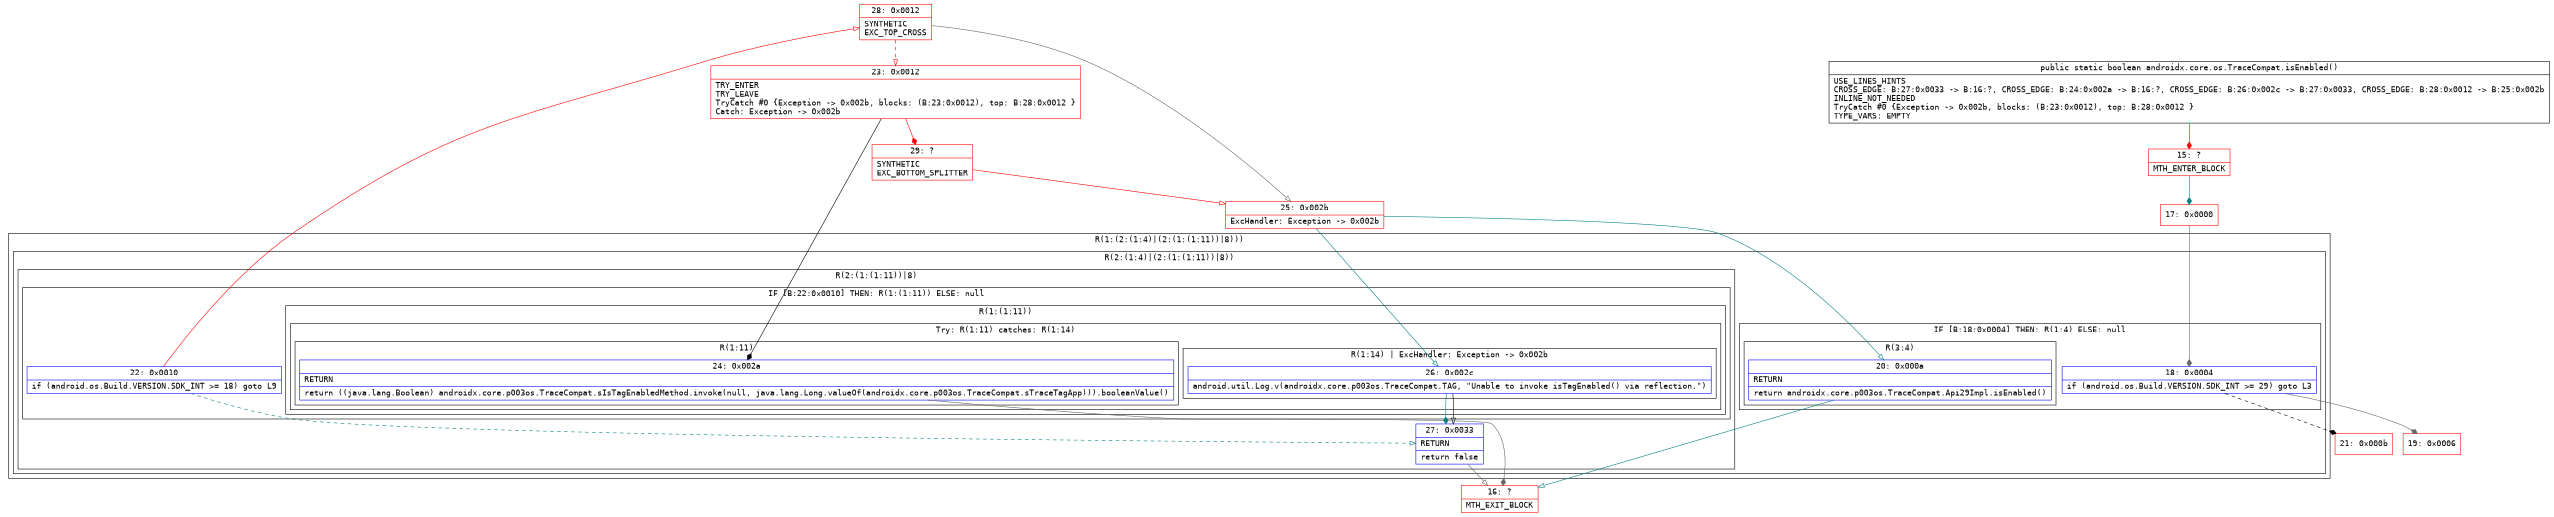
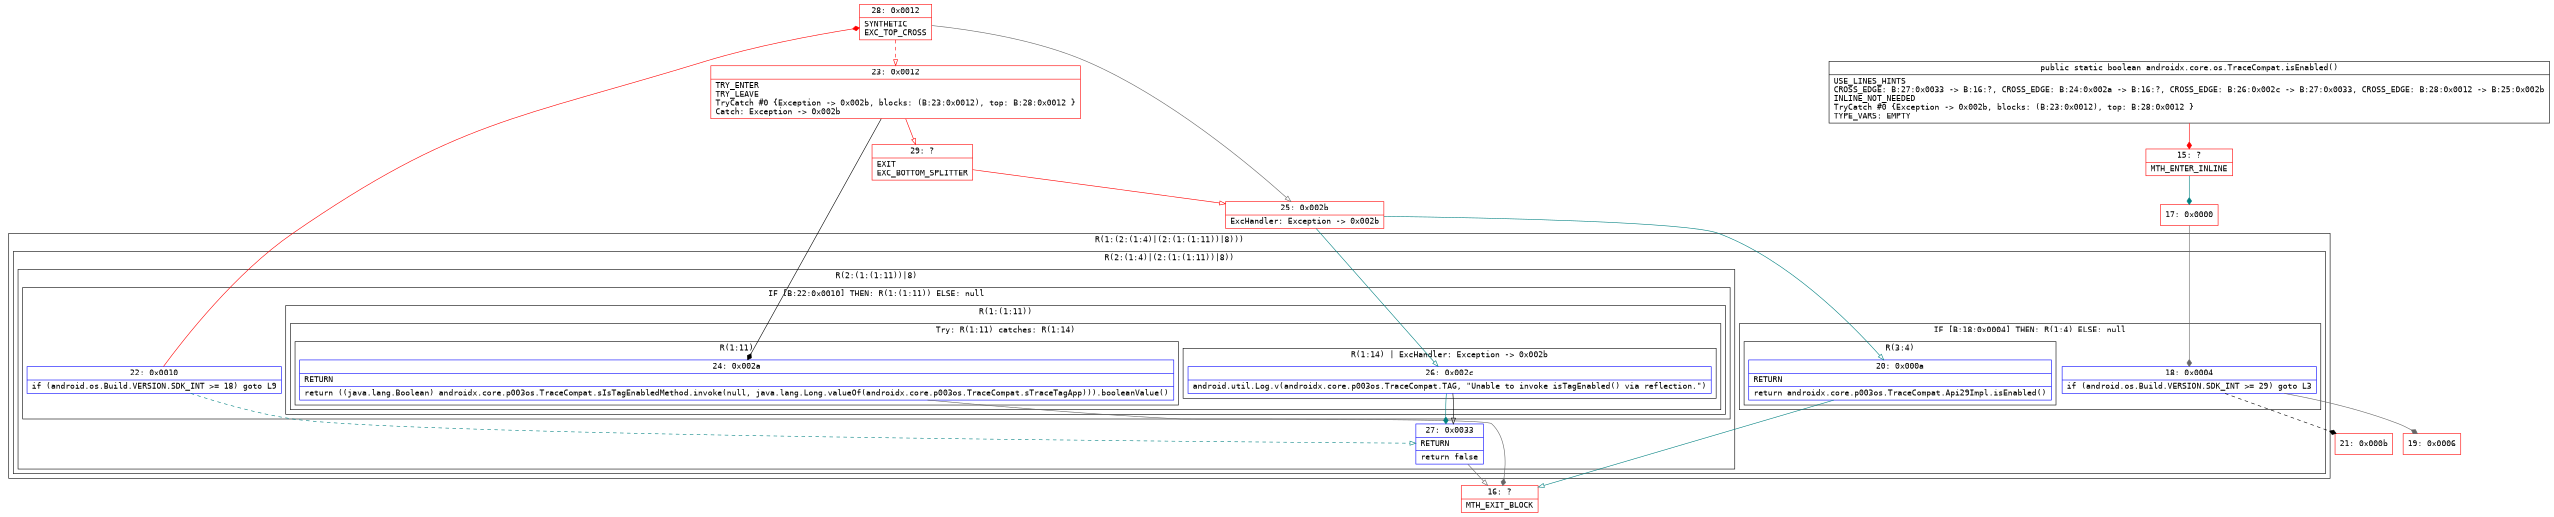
edge "23: 0x0012" -> "29: ?": arrowhead diamond -> onormal
edge "22: 0x0010" -> "28: 0x0012": arrowhead onormal -> diamond
node "29: ?": text "SYNTHETIC" -> "EXIT"
node "15: ?": text "MTH_ENTER_BLOCK" -> "MTH_ENTER_INLINE"
